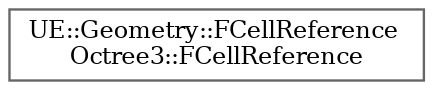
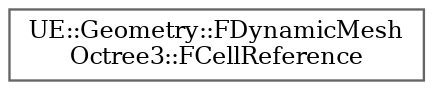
node "UE::Geometry::FCellReference Octree3::FCellReference": label "UE::Geometry::FCellReference Octree3::FCellReference" -> "UE::Geometry::FDynamicMesh Octree3::FCellReference"
